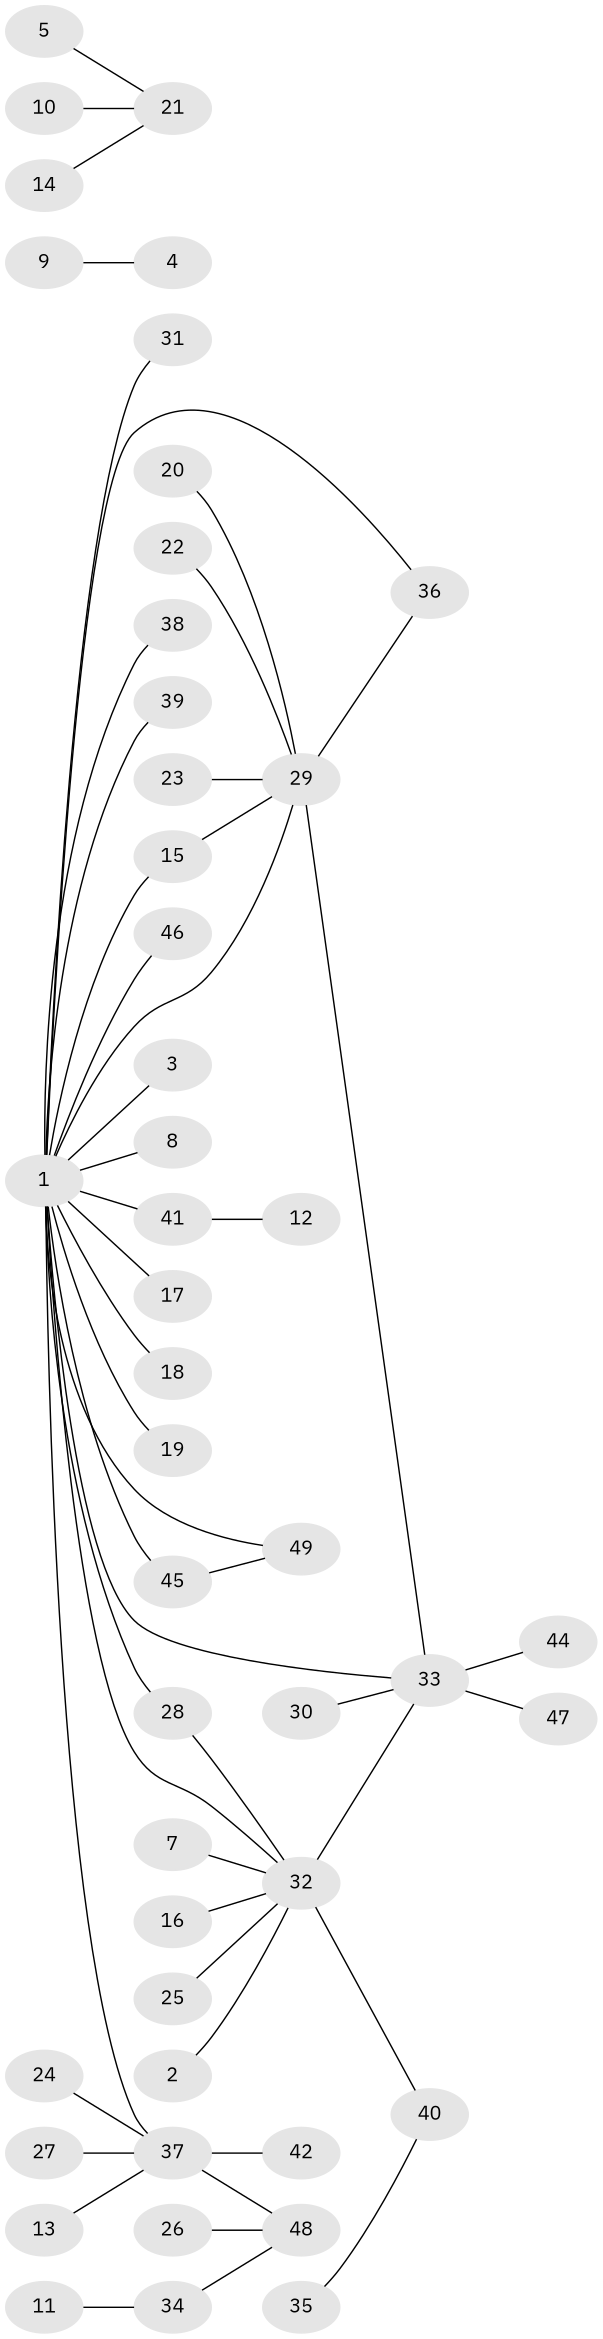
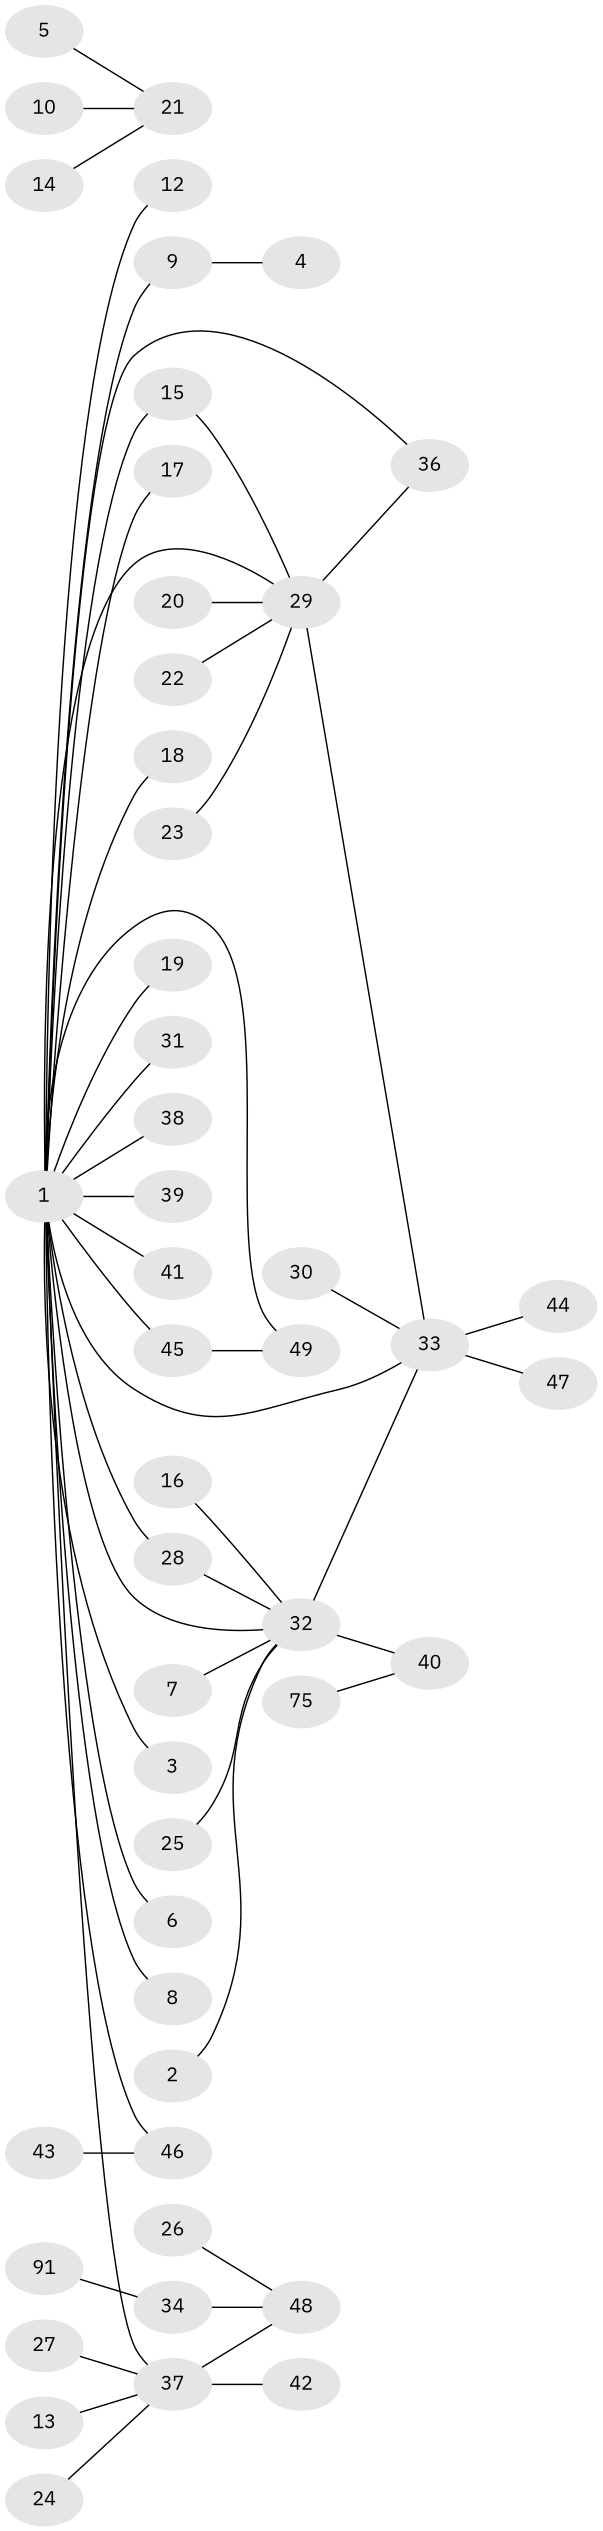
edge "9" -- "1": added
edge "41" -- "12": now "1" -- "12"
node "6": added
node "43": added
node "11": label "11" -> "91"
node "35": label "35" -> "75"
